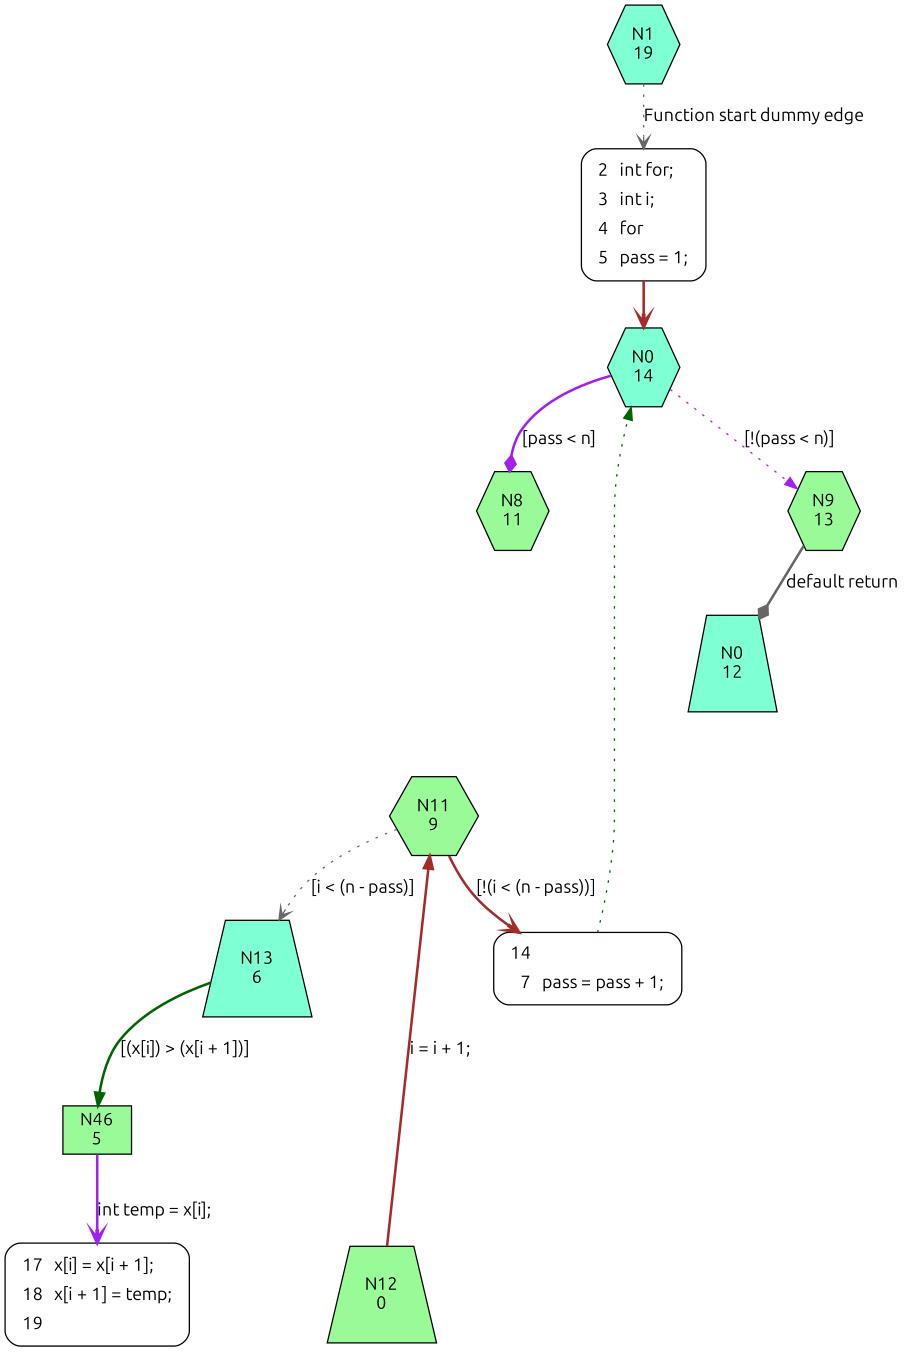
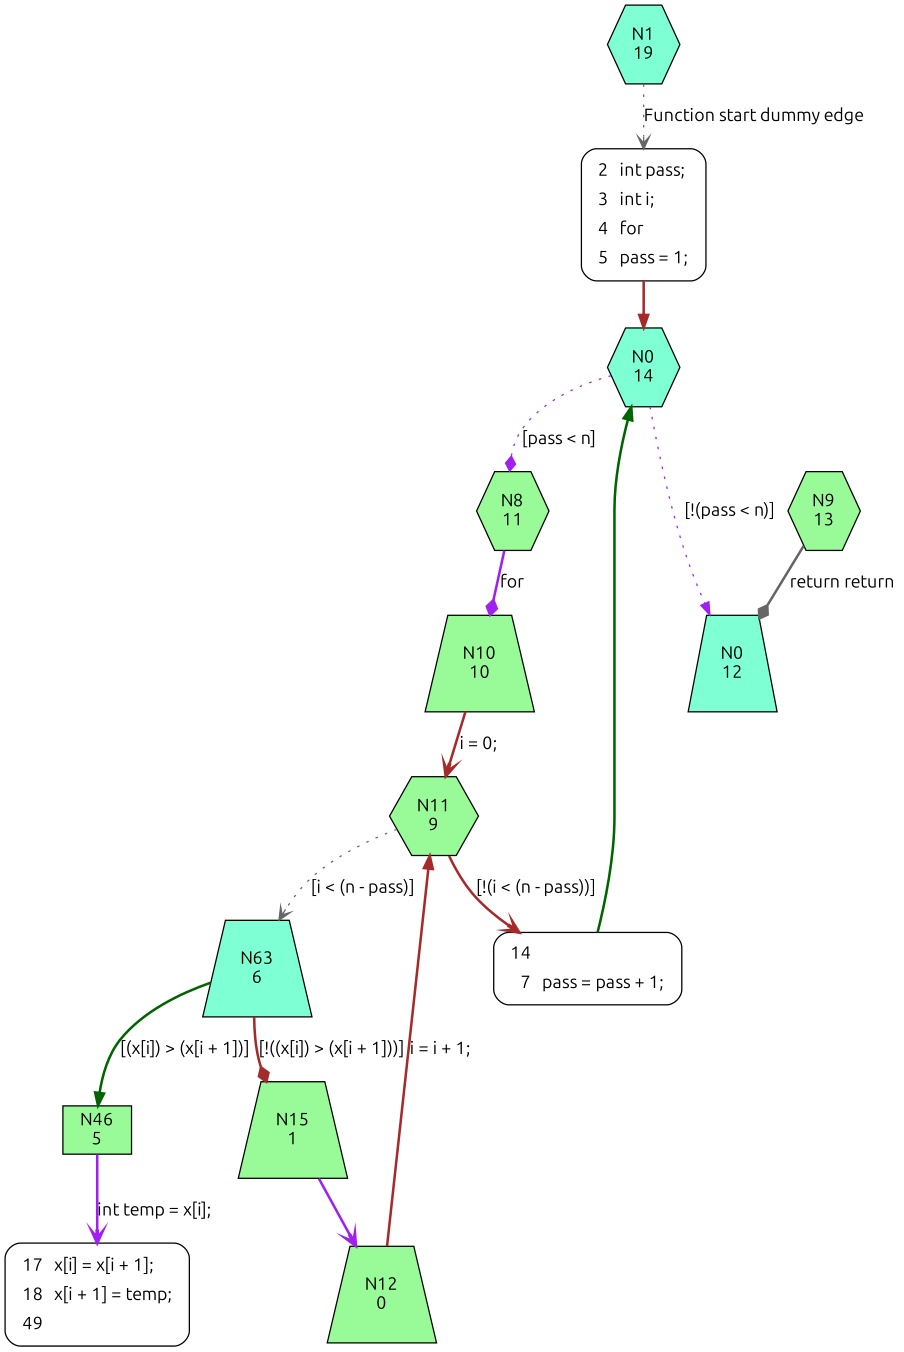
node "2": text "int for;" -> "int pass;"
edge "2" -> "N0 14": arrowhead vee -> normal
edge "N0 14" -> "N8 11": style bold -> dotted
edge "N0 14" -> "N9 13": now "N0 14" -> "N0 12"
edge "N9 13" -> "N0 12": label "default return" -> "return return"
node "N10 10": added
edge "14" -> "N0 14": style dotted -> bold
node "N13 6": label "N13 6" -> "N63 6"
node "N15 1": added
node "17": text "19" -> "49"
